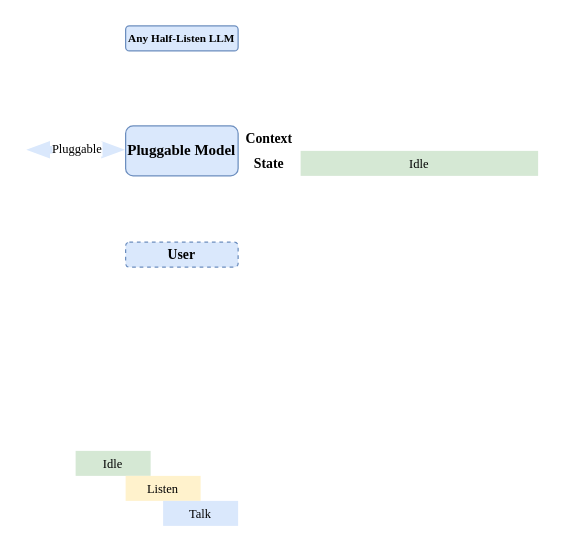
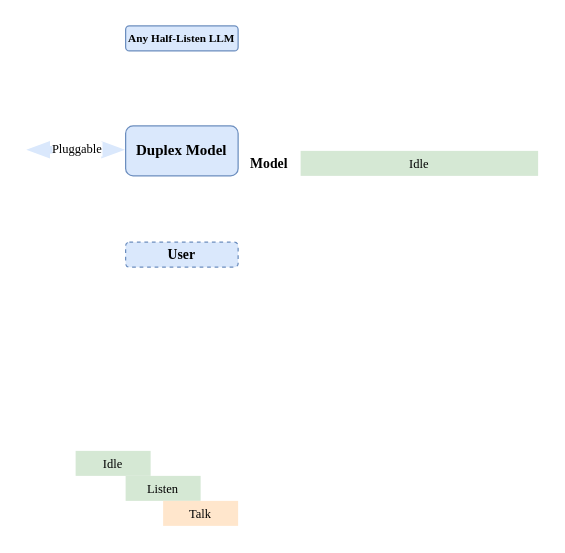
node "Context": removed
node "Pluggable Model": label "Pluggable Model" -> "Duplex Model"
node "State": label "State" -> "Model"
node "Listen": fillcolor #fff2cc -> #d5e8d4
node "Talk": fillcolor #dae8fc -> #ffe6cc
